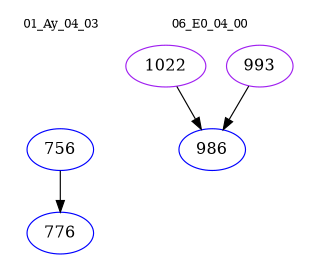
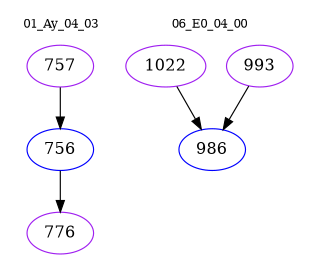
node "757": added
node "776": color blue -> purple
